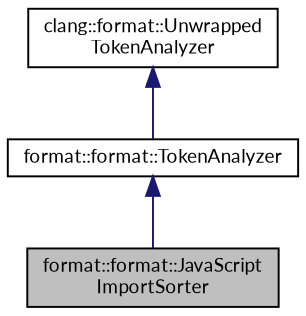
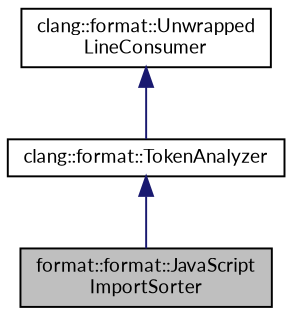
node "clang::format::Unwrapped TokenAnalyzer": label "clang::format::Unwrapped TokenAnalyzer" -> "clang::format::Unwrapped LineConsumer"
node "format::format::TokenAnalyzer": label "format::format::TokenAnalyzer" -> "clang::format::TokenAnalyzer"
